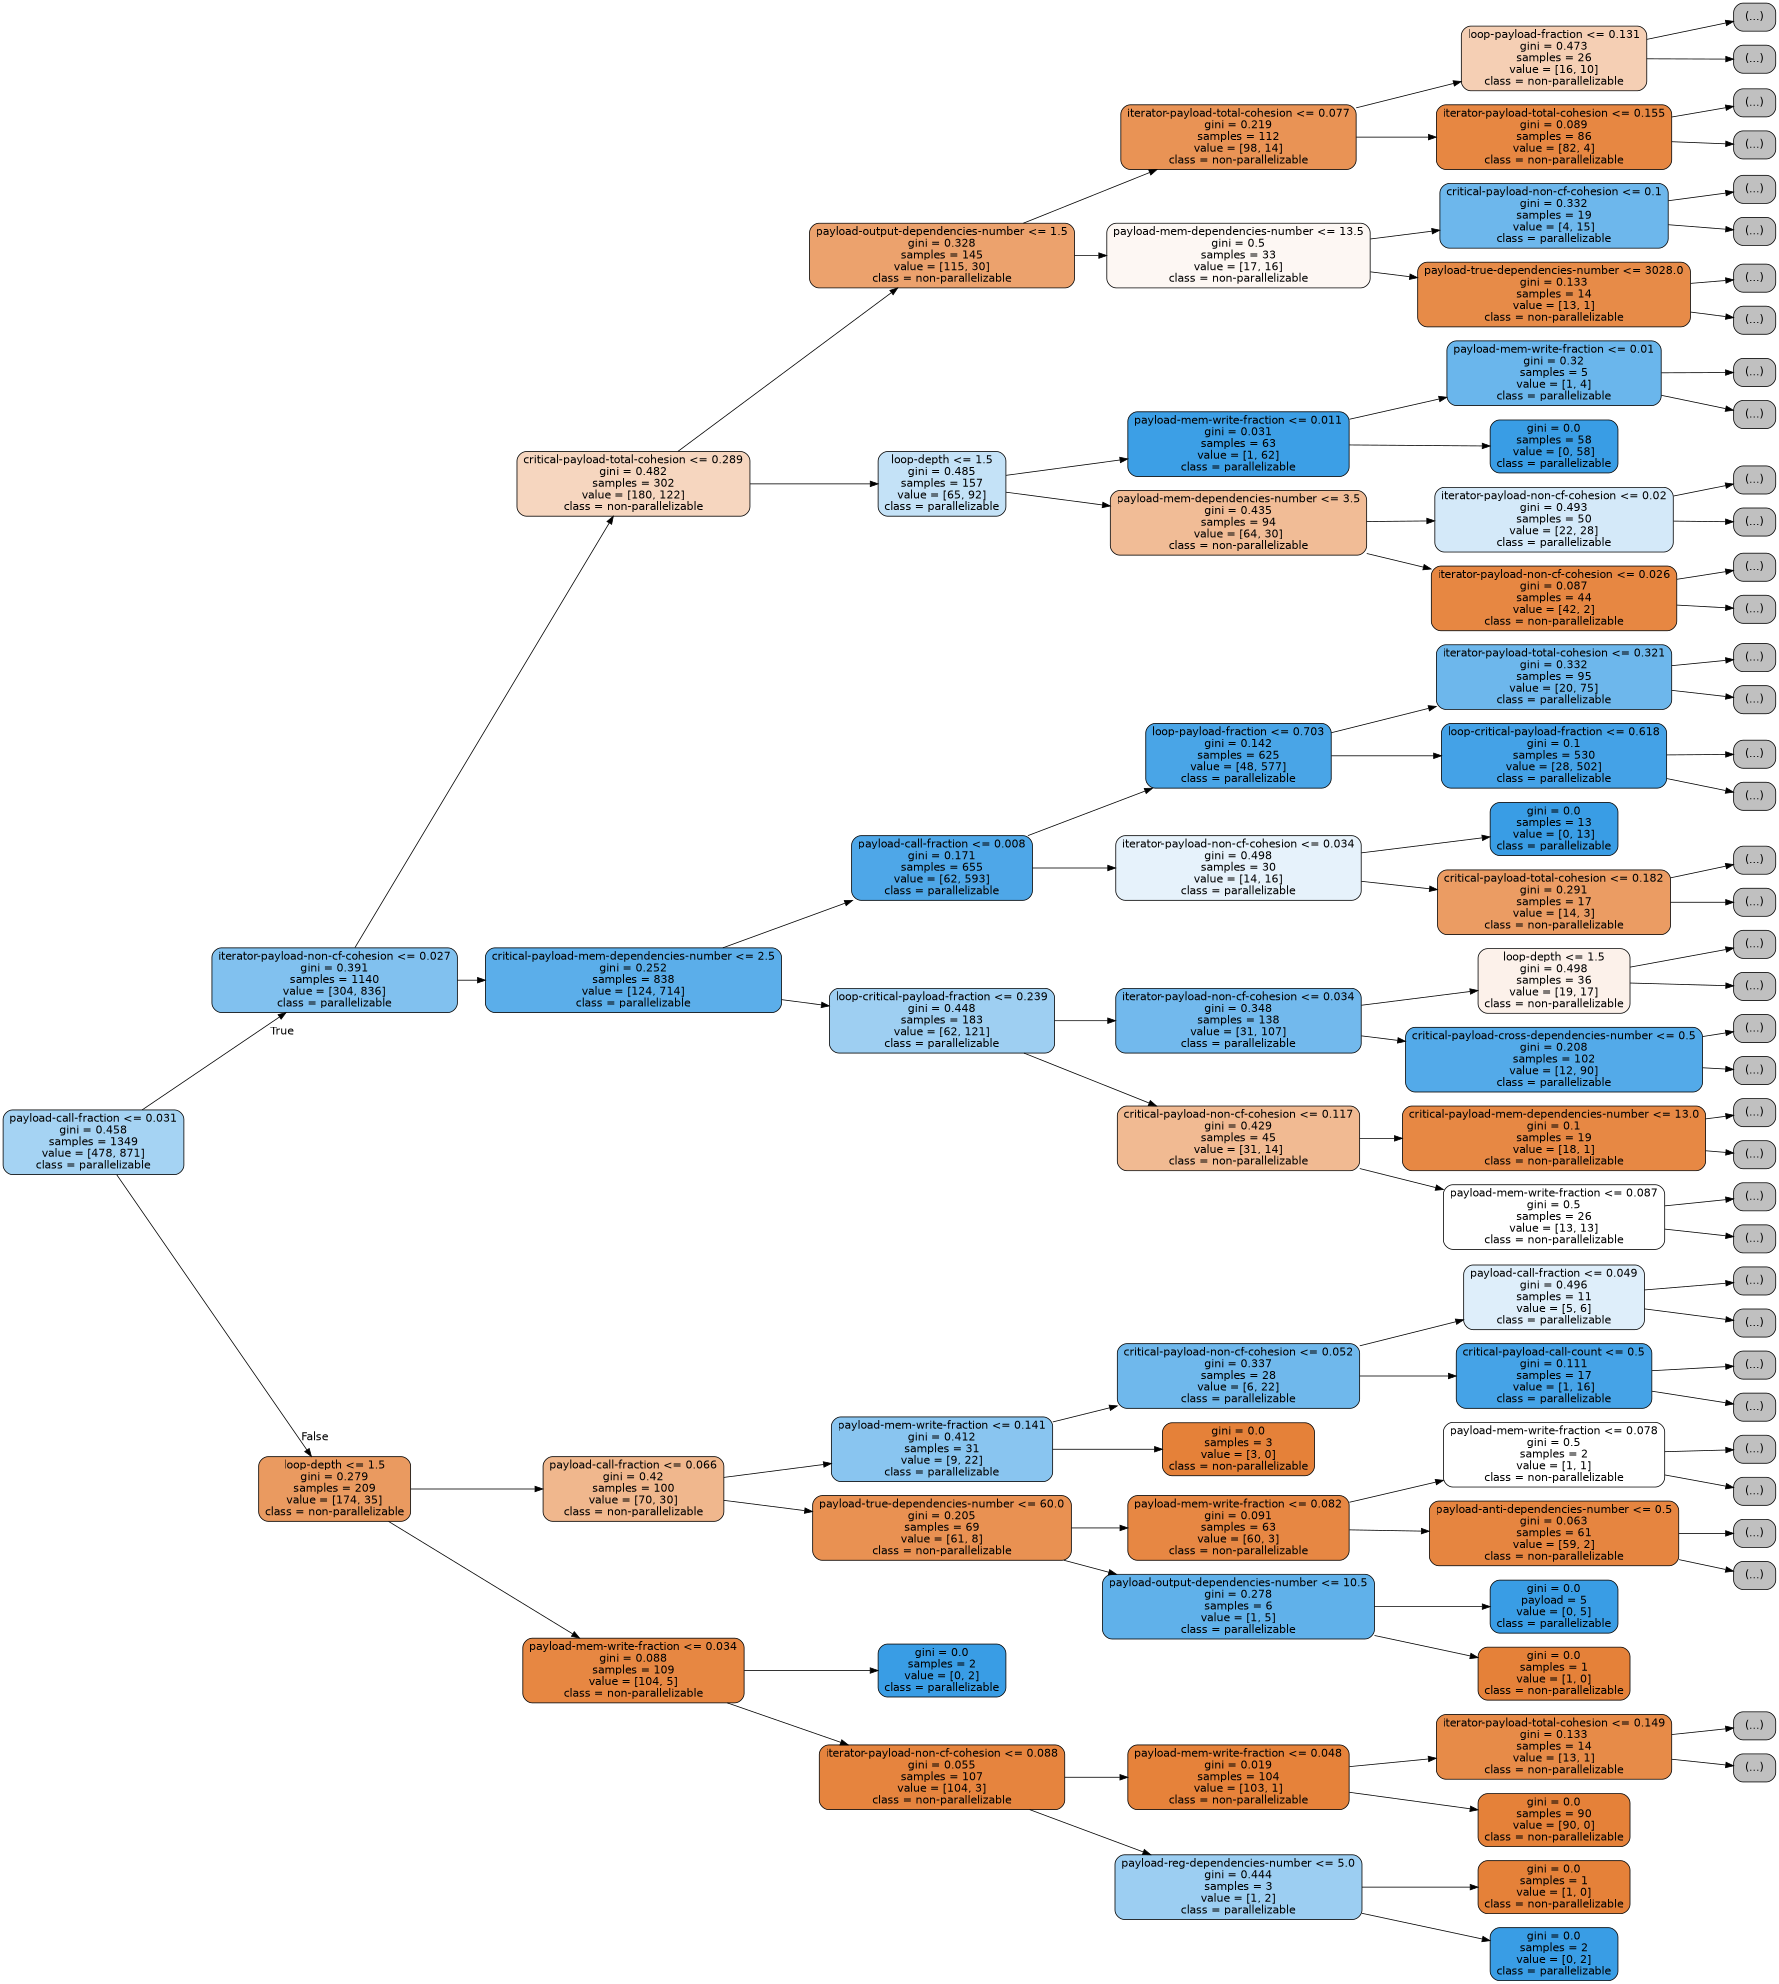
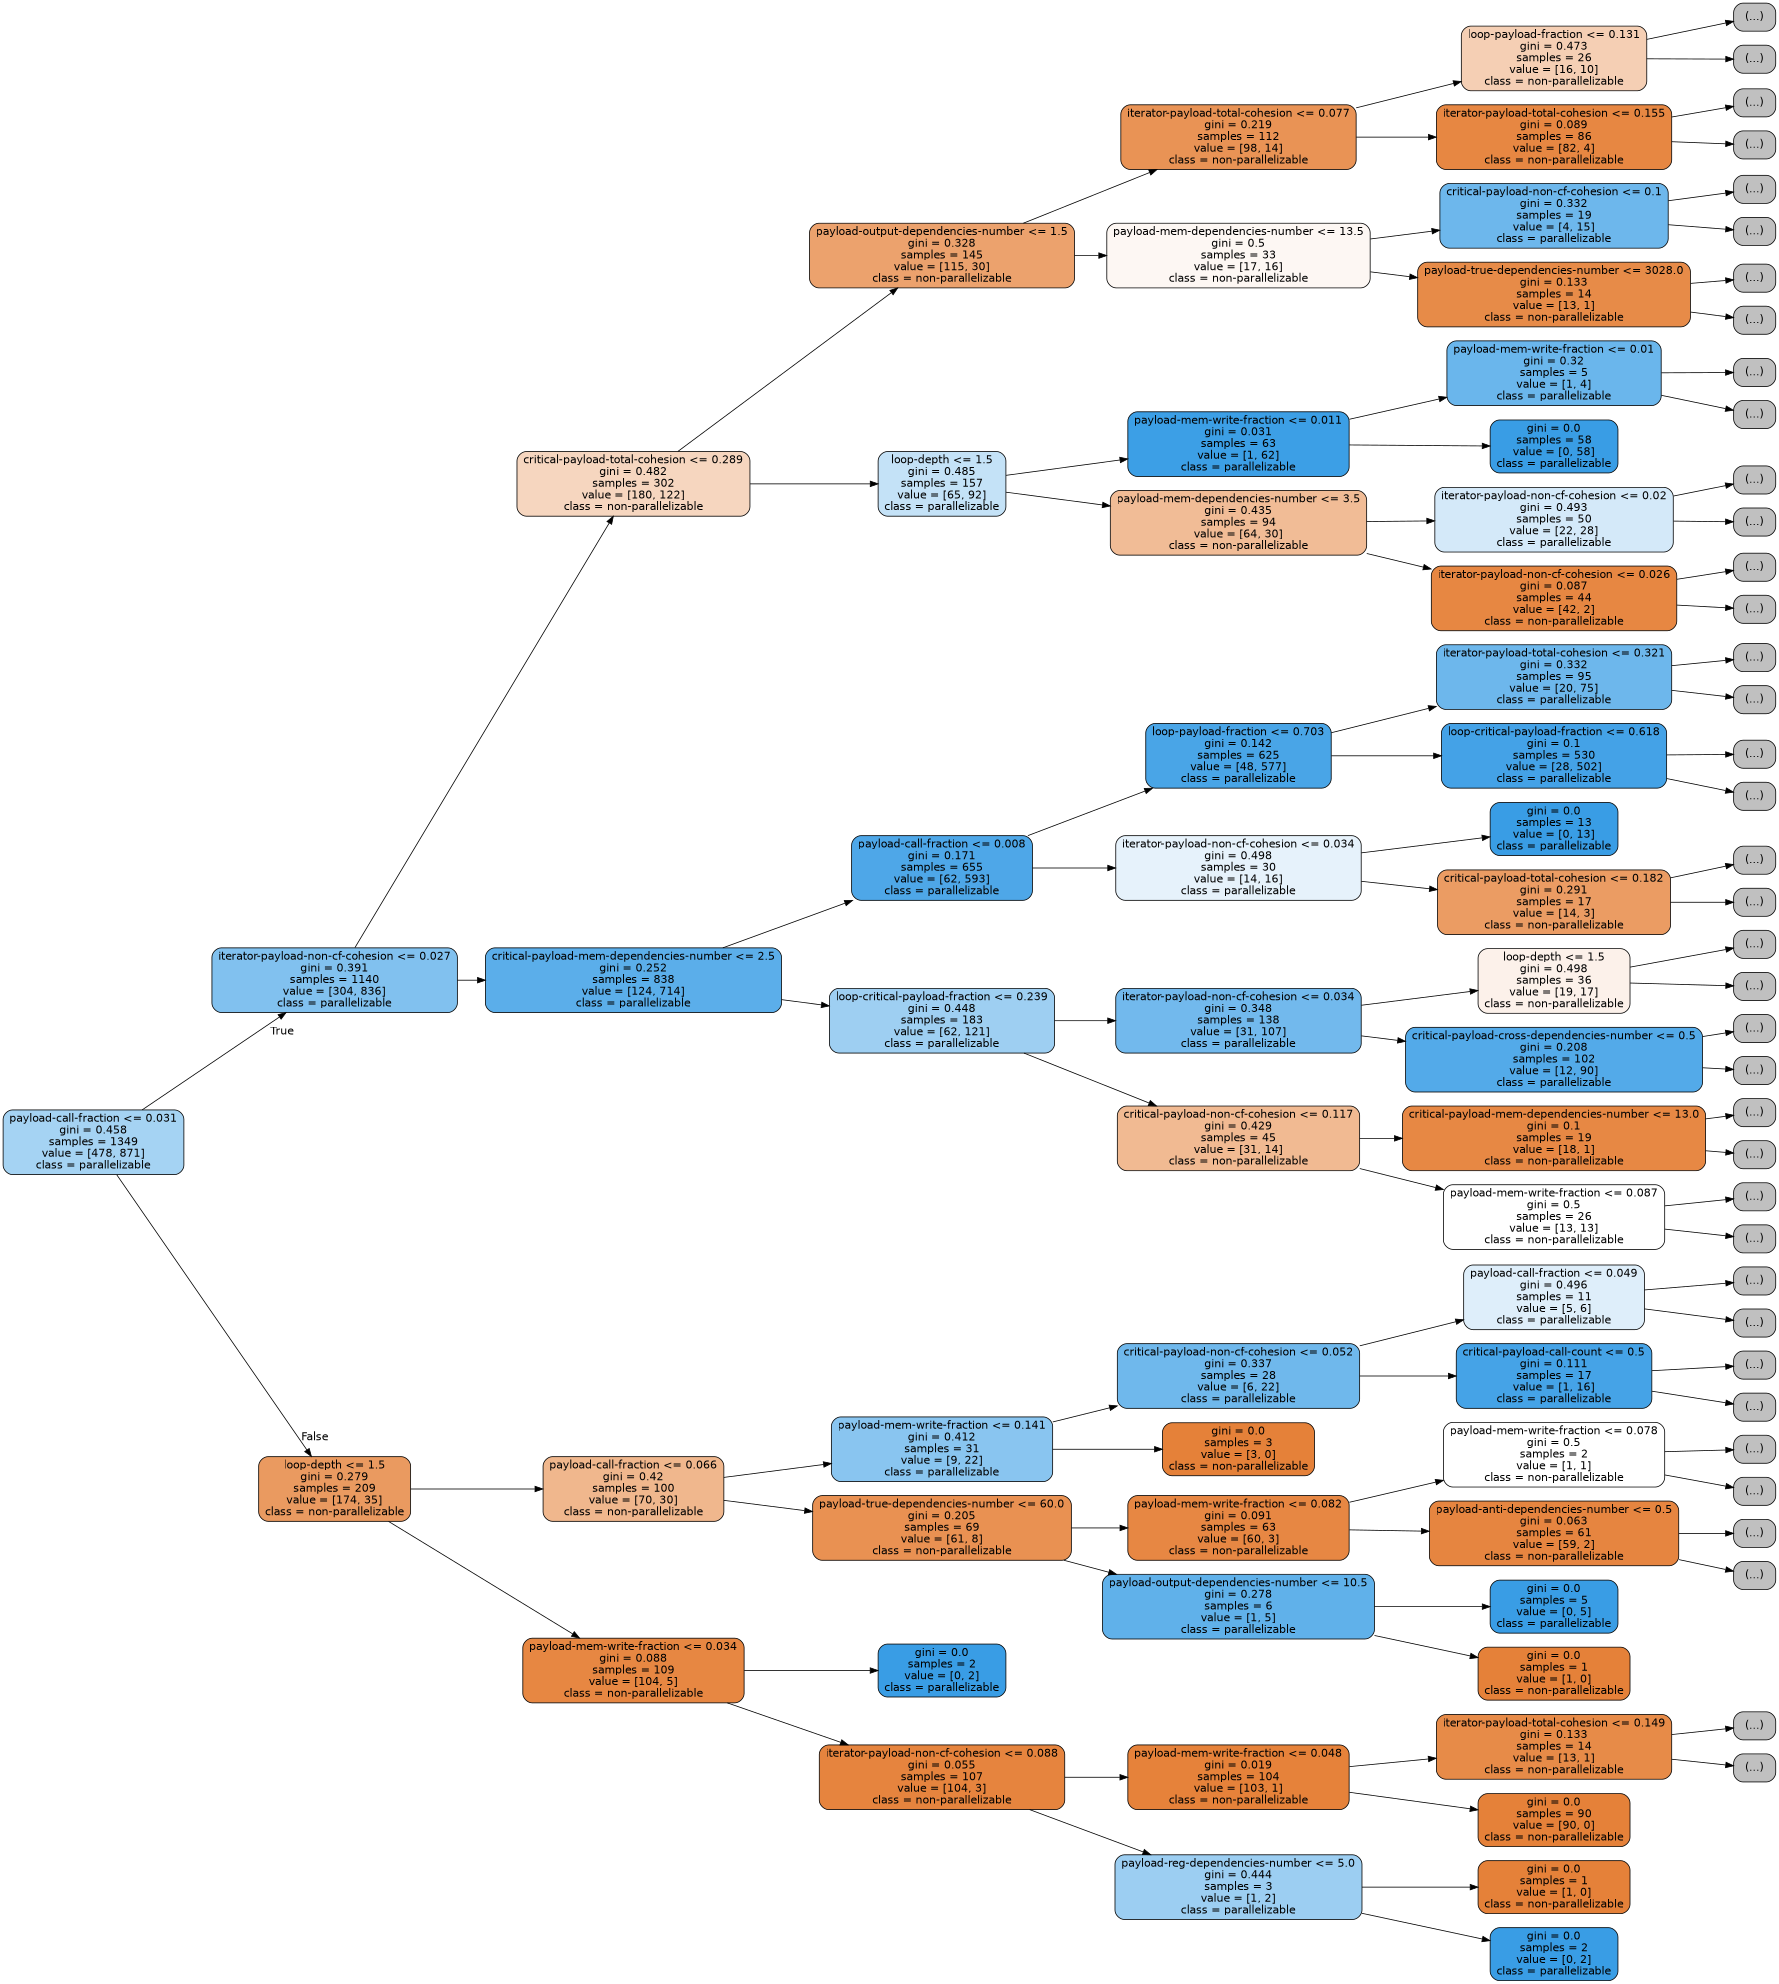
node "gini = 0.0 payload = 5 value = [0, 5] class = parallelizable": label "gini = 0.0 payload = 5 value = [0, 5] class = parallelizable" -> "gini = 0.0 samples = 5 value = [0, 5] class = parallelizable"
